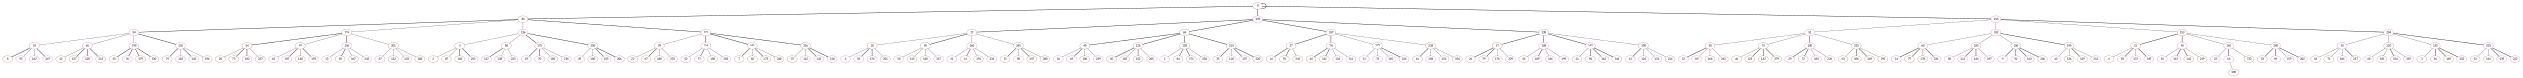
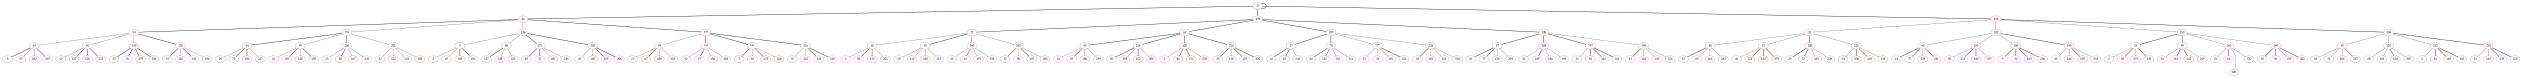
edge "66" -- "189": now "165" -- "189"
